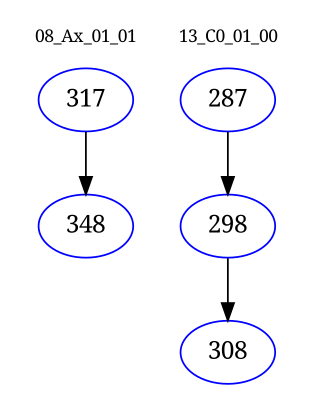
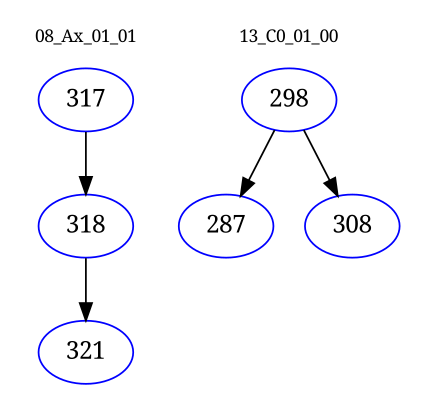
edge "287" -> "298": reversed
node "348": label "348" -> "318"
node "321": added
